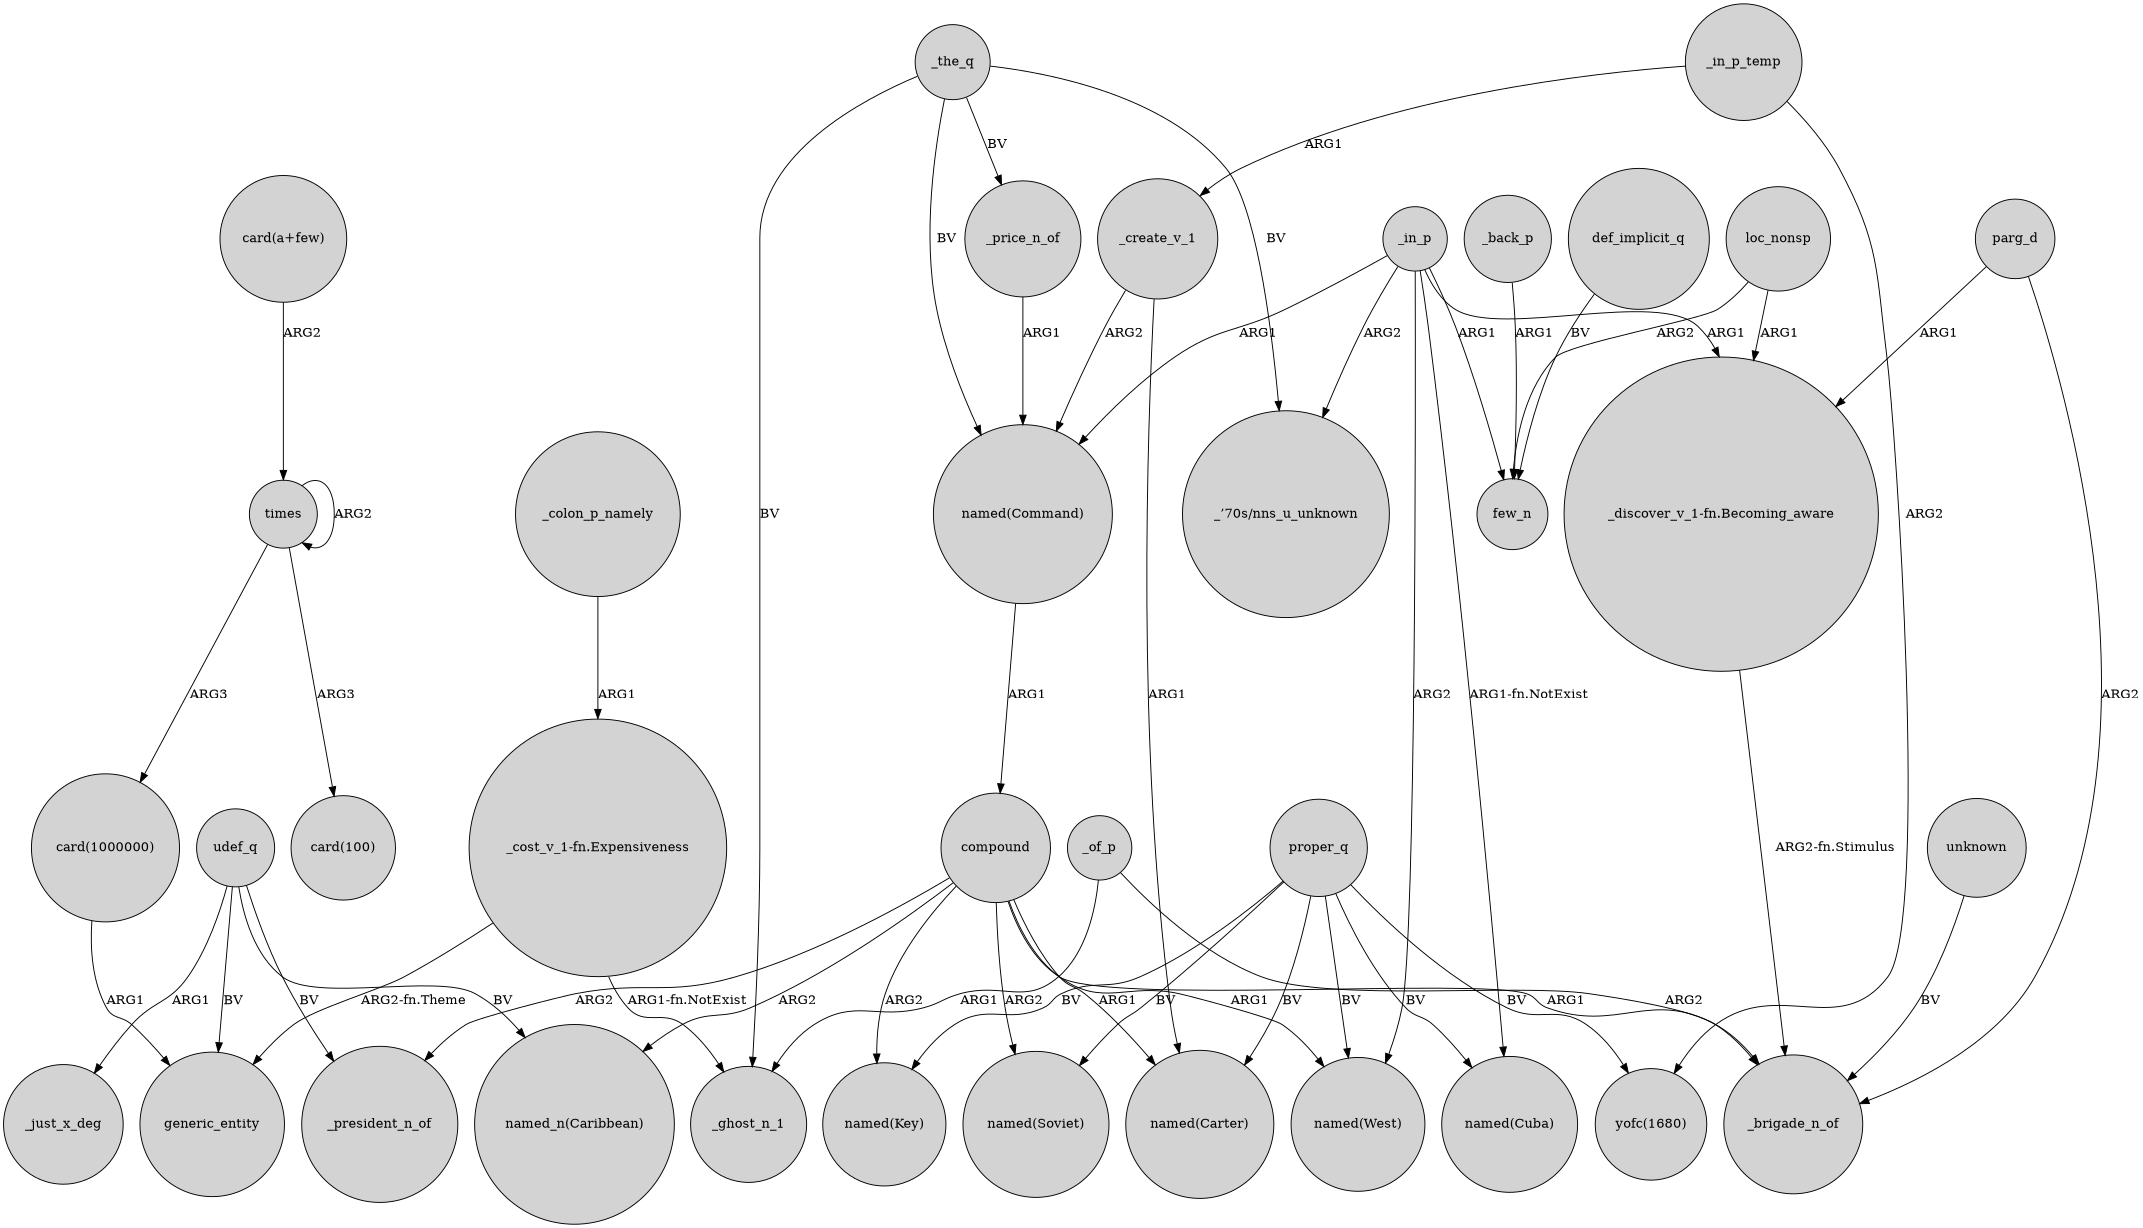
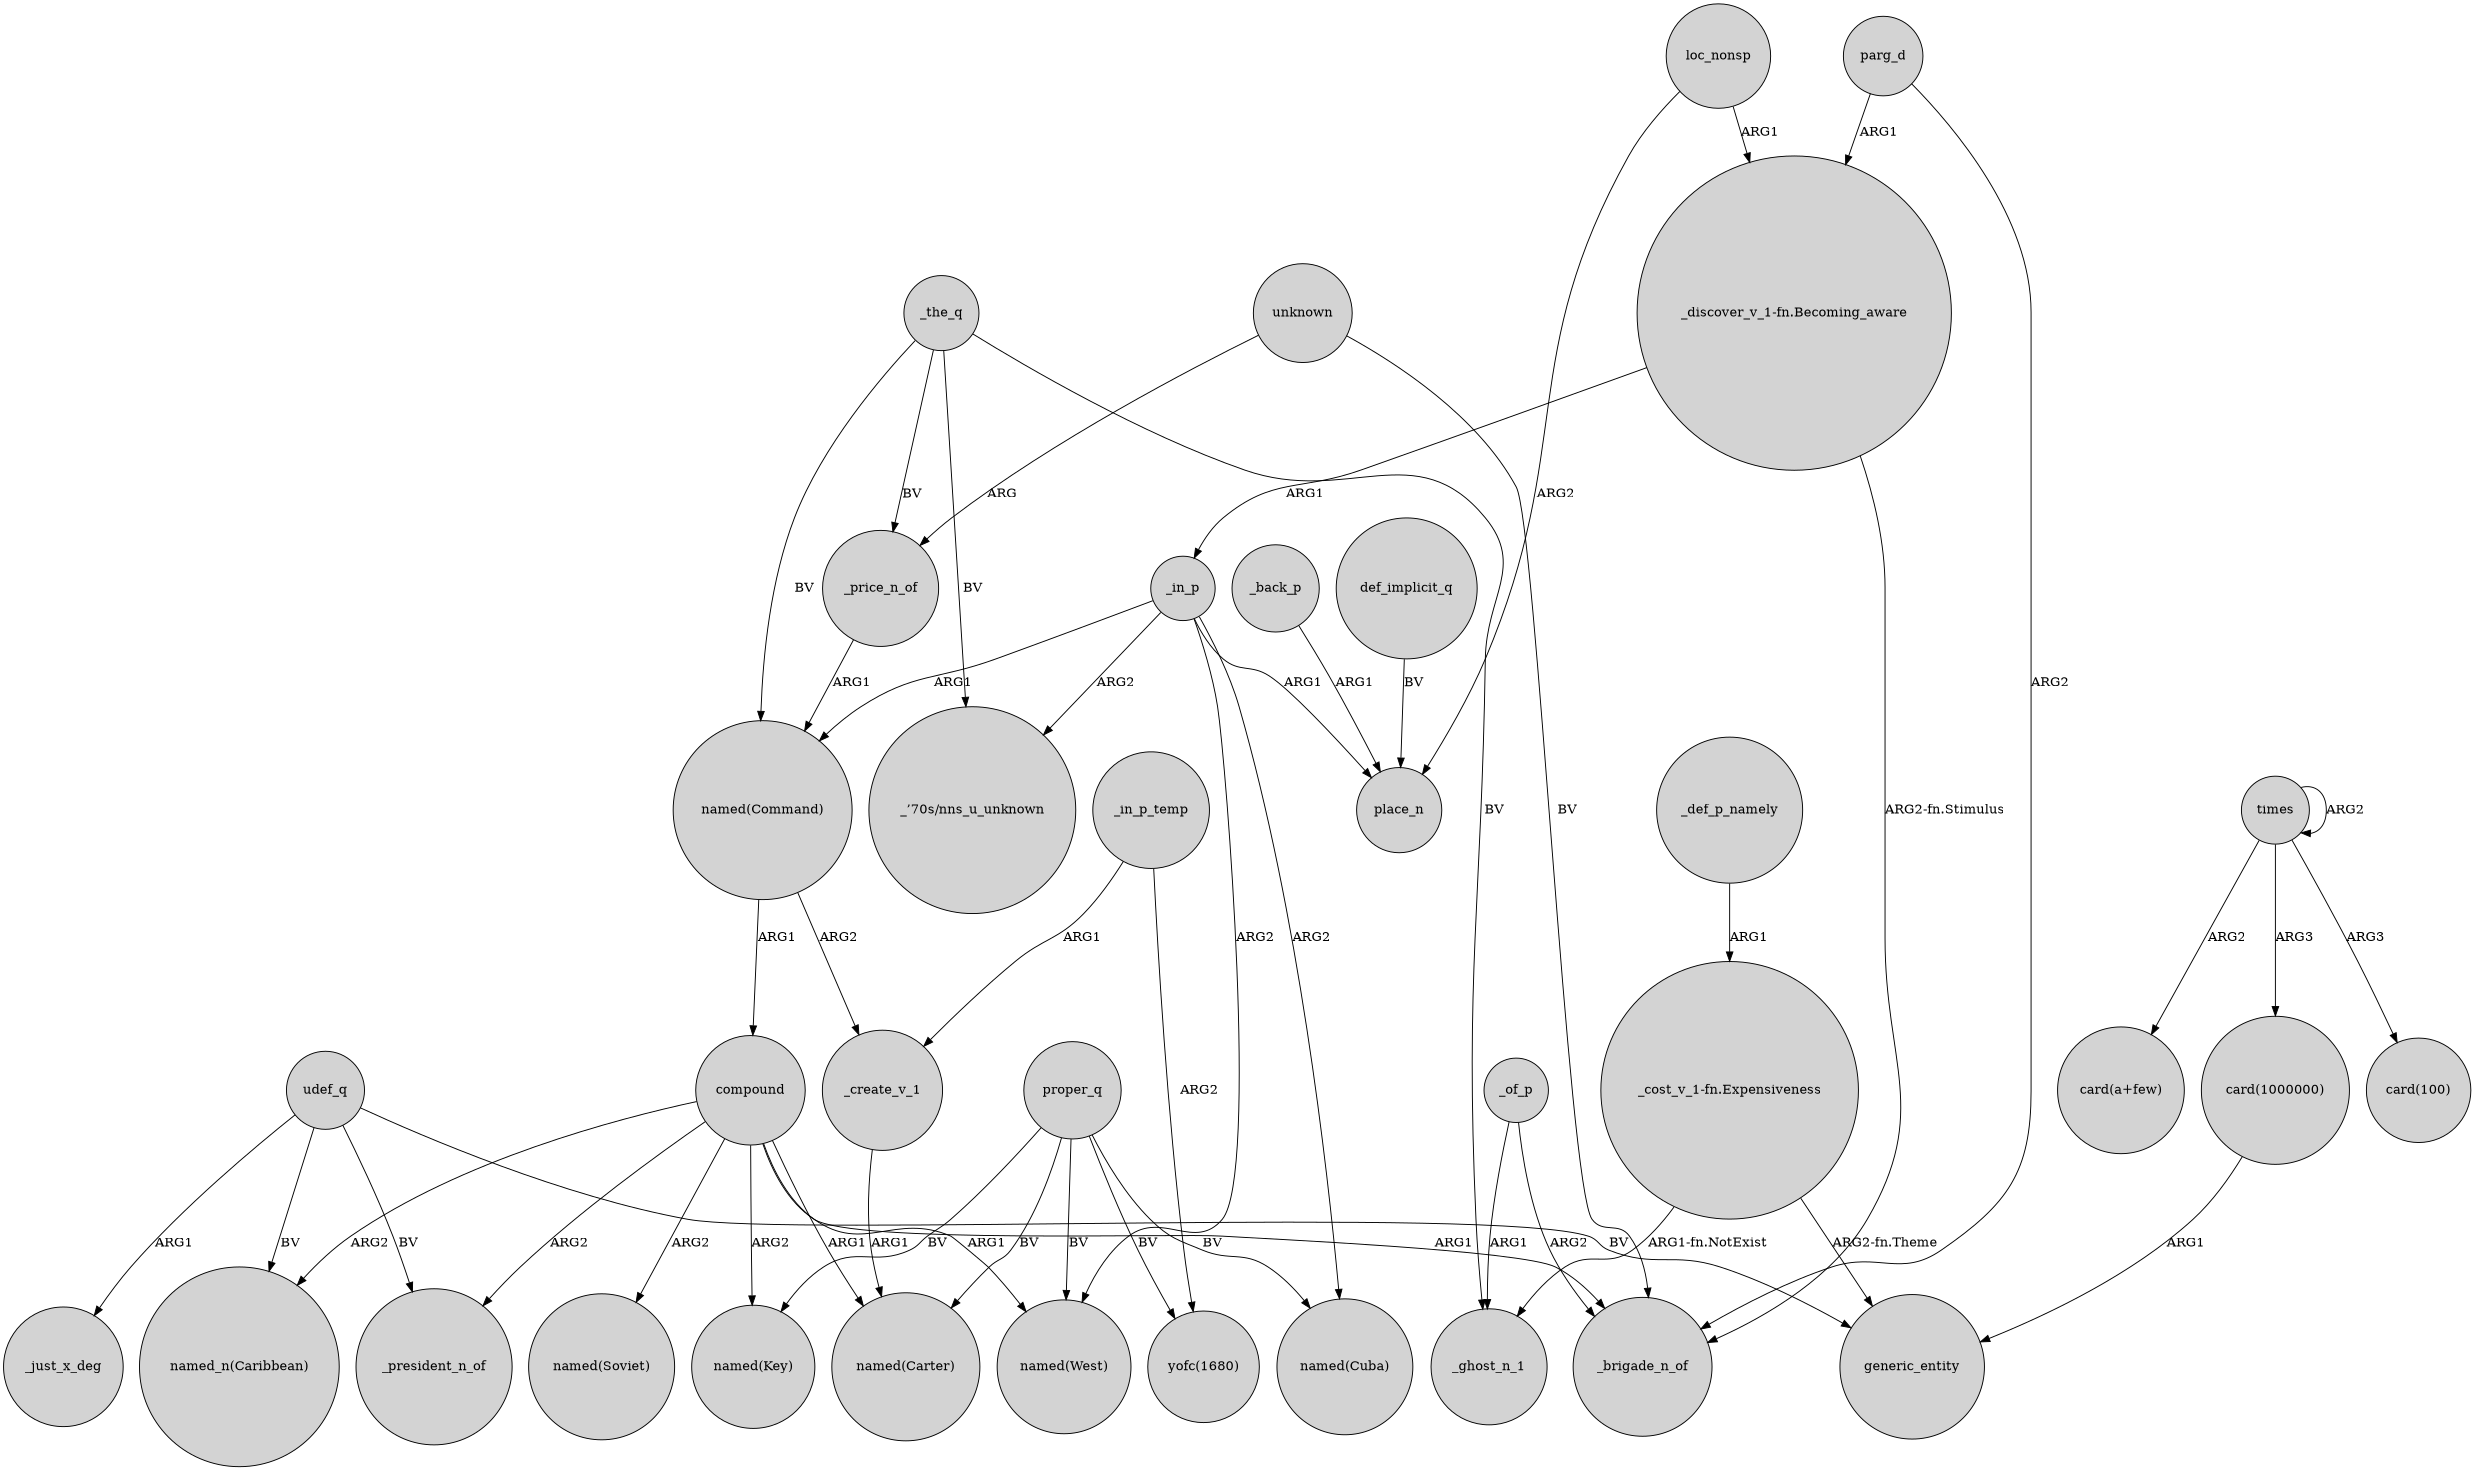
edge "_in_p" -> "_discover_v_1-fn.Becoming_aware": reversed
edge "_create_v_1" -> "named(Command)": reversed
edge "card(a+few)" -> "times": reversed
edge "unknown" -> "_price_n_of": added, label "ARG"
node "_colon_p_namely": label "_colon_p_namely" -> "_def_p_namely"
node "few_n": label "few_n" -> "place_n"
edge "_in_p" -> "named(Cuba)": label "ARG1-fn.NotExist" -> "ARG2"
edge "proper_q" -> "named(Soviet)": removed, label "BV"
